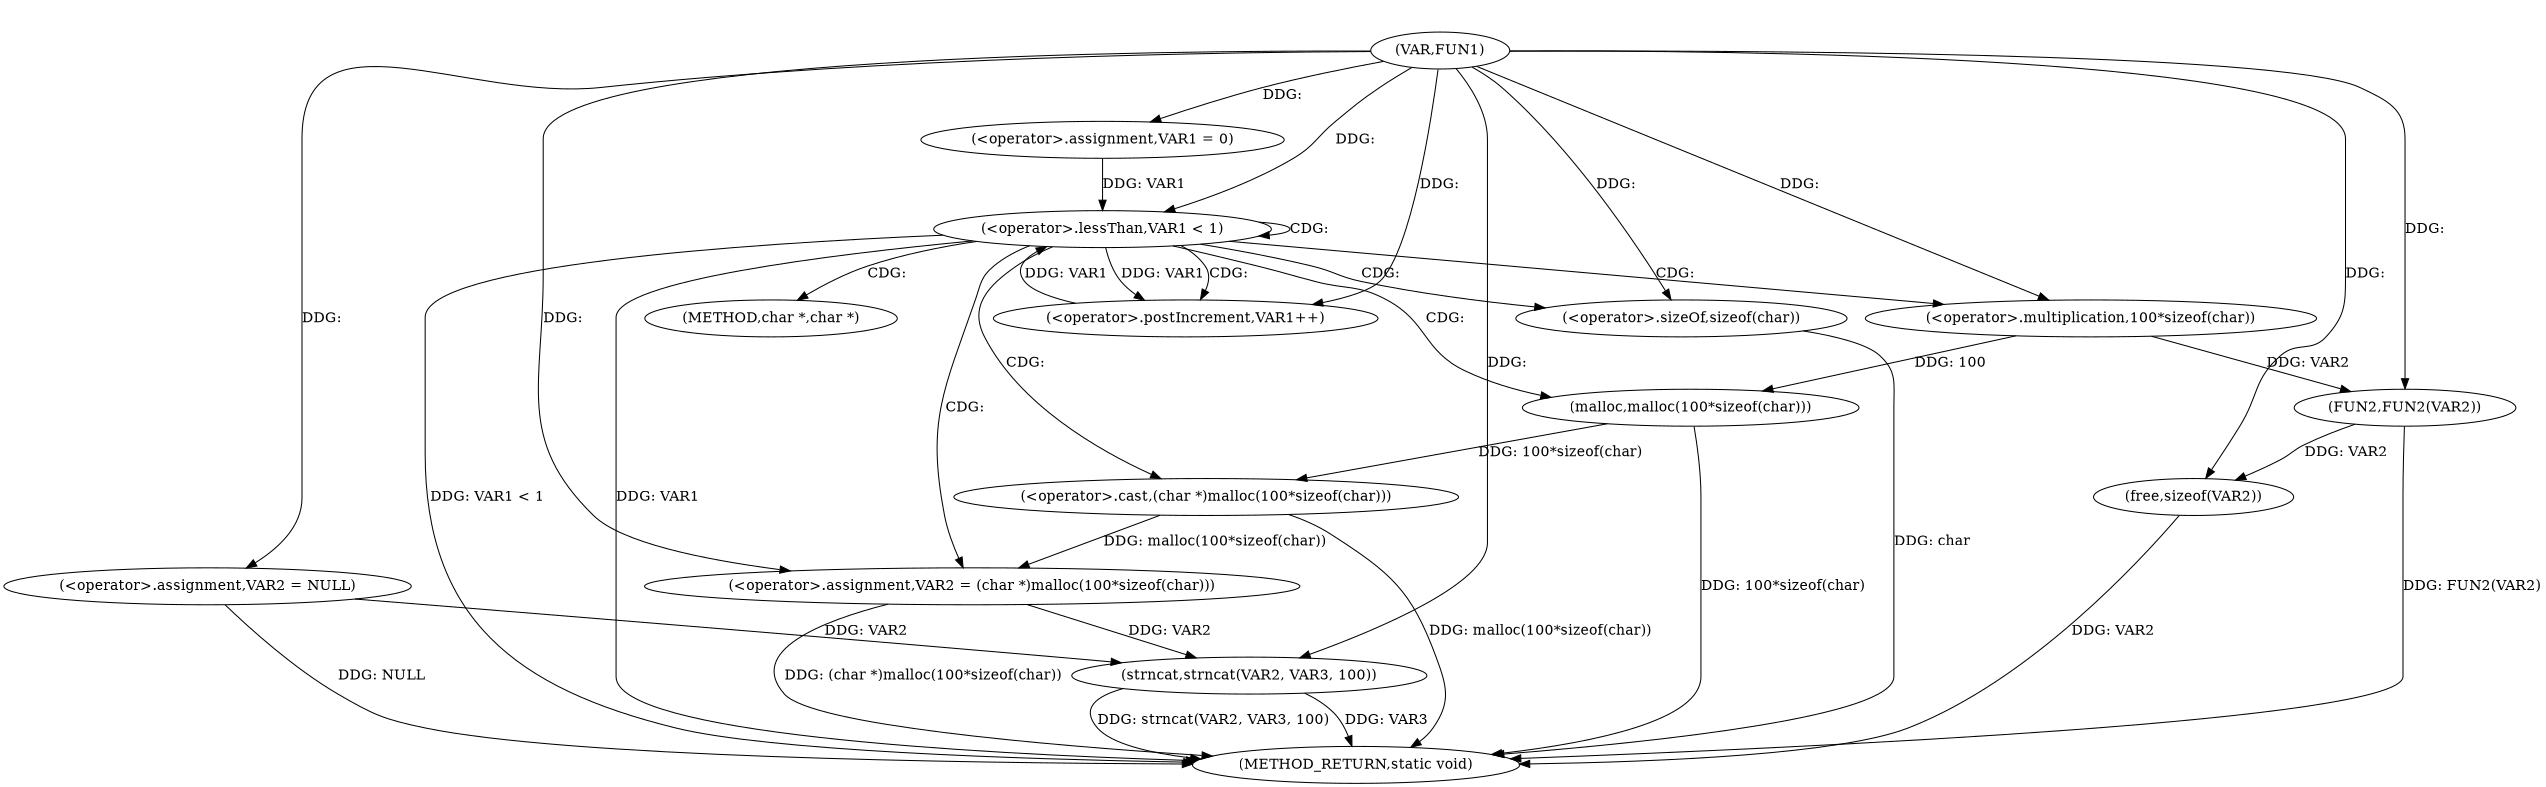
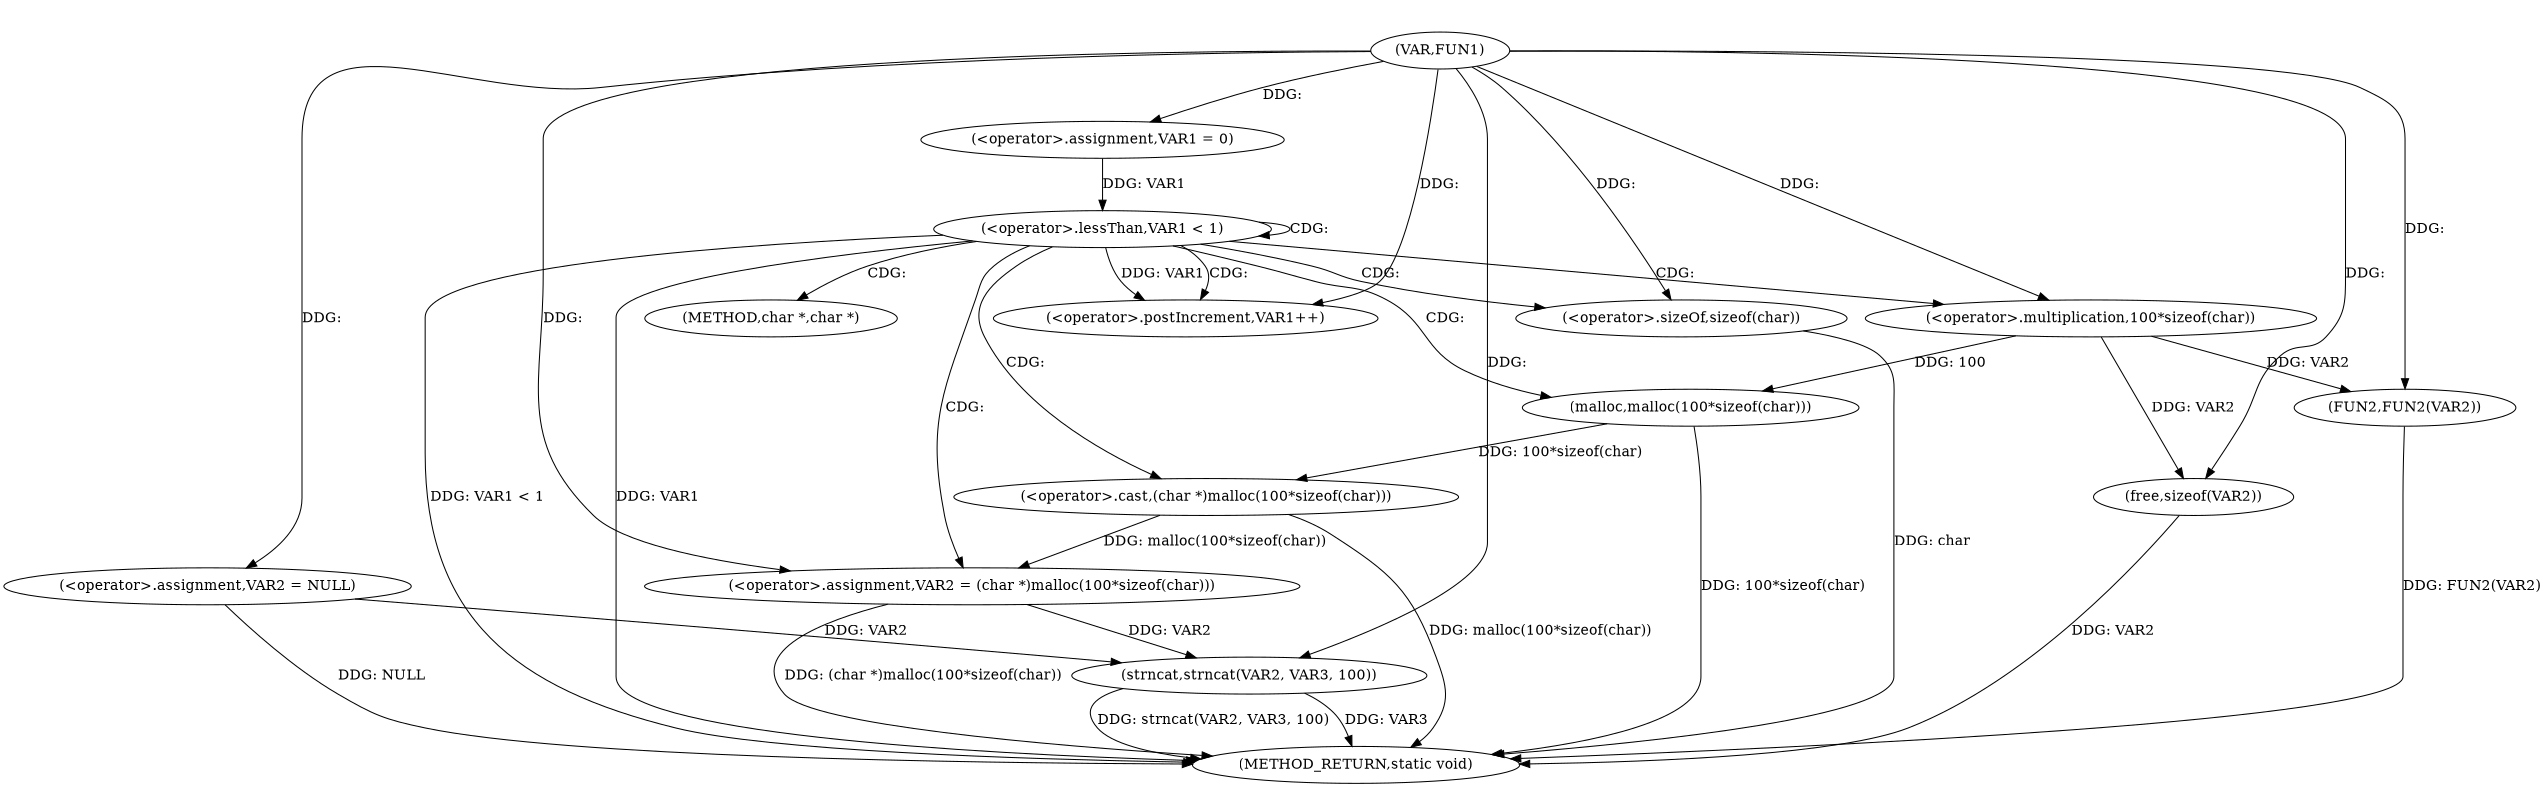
edge "(VAR,FUN1)" -> "(<operator>.lessThan,VAR1 < 1)": removed, label "DDG:"
edge "(<operator>.postIncrement,VAR1++)" -> "(<operator>.lessThan,VAR1 < 1)": removed, label "DDG: VAR1"
edge "(FUN2,FUN2(VAR2))" -> "(free,sizeof(VAR2))": now "(<operator>.multiplication,100*sizeof(char))" -> "(free,sizeof(VAR2))"
